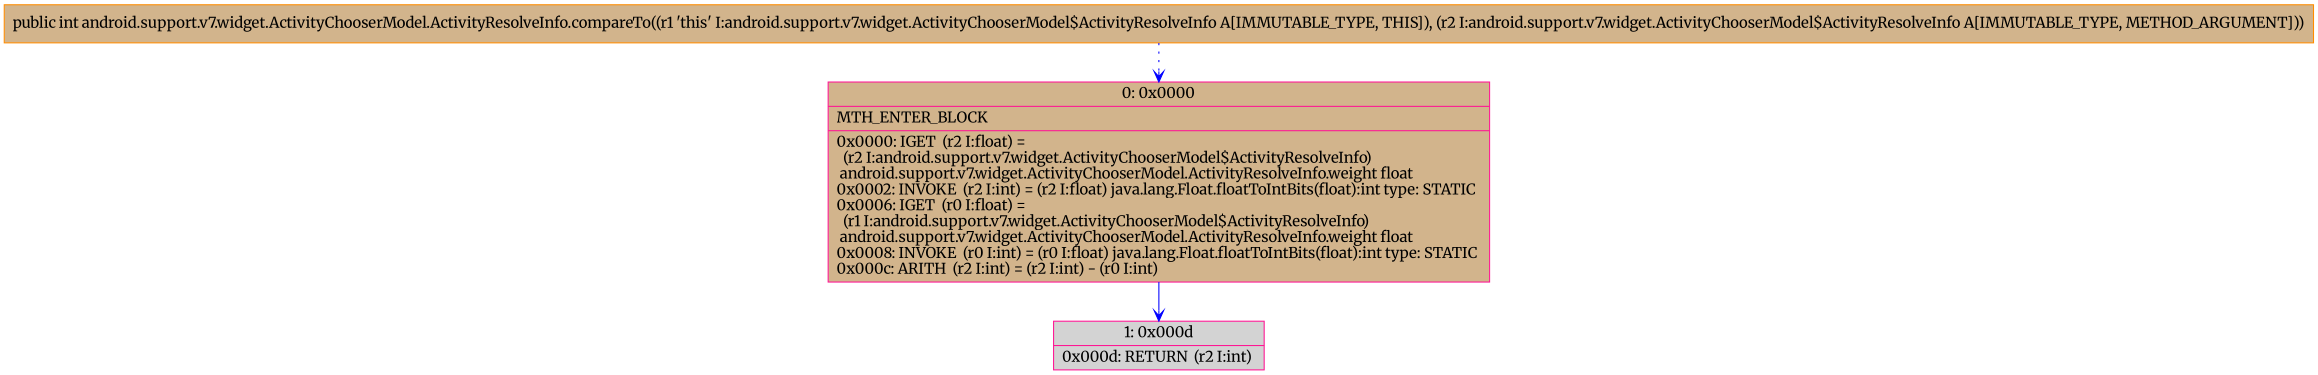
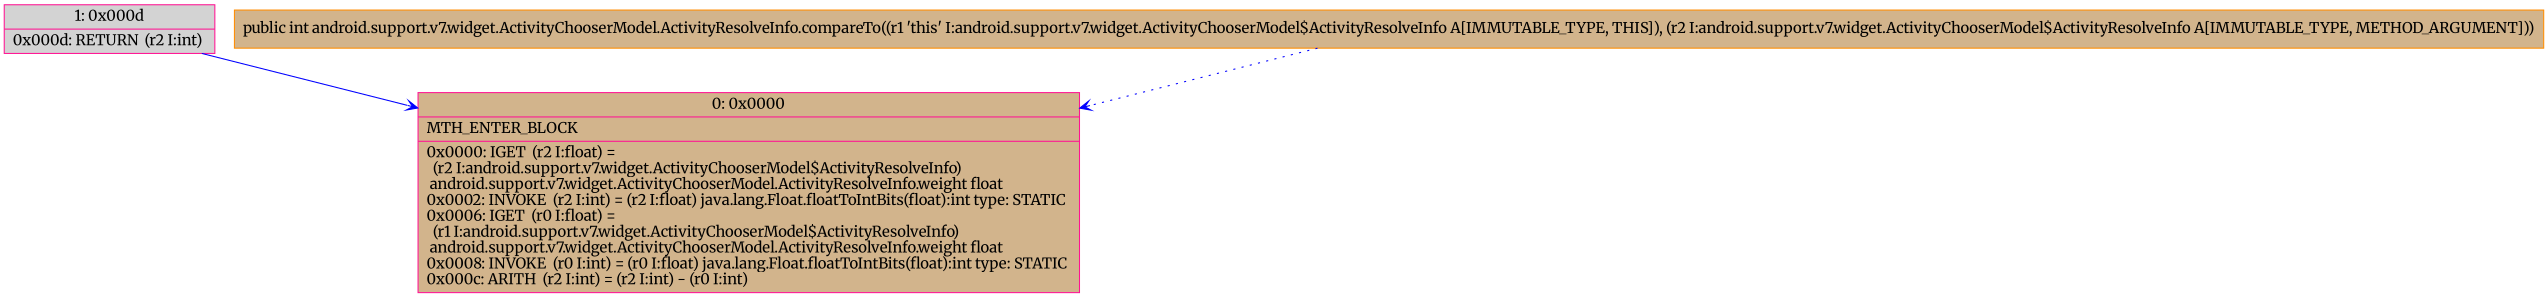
edge "0: 0x0000" -> "1: 0x000d": reversed
